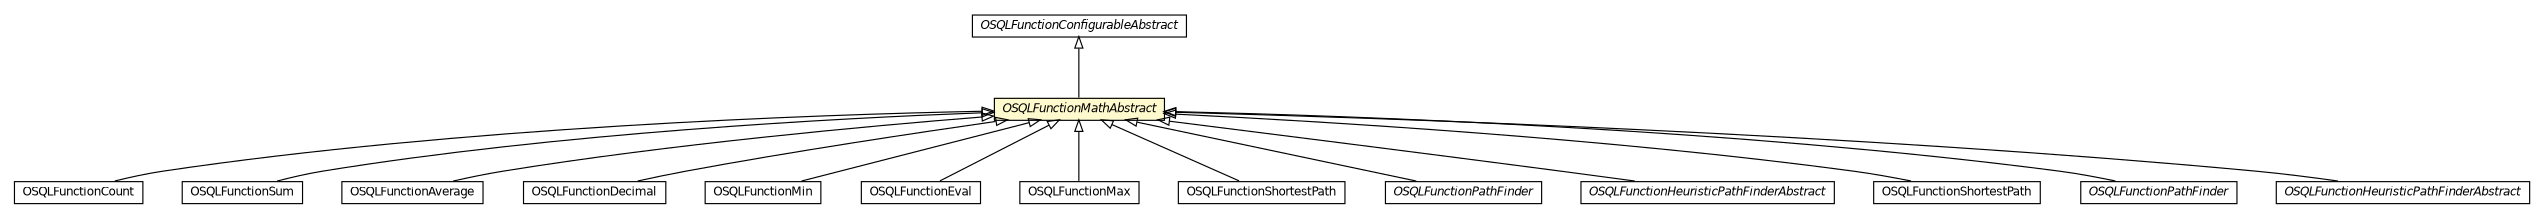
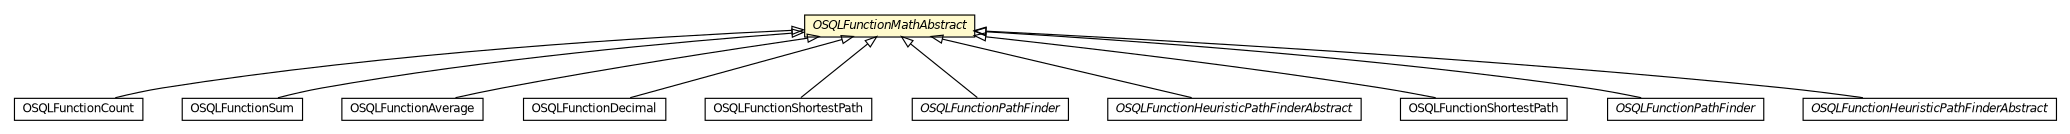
node "OSQLFunctionConfigurableAbstract": removed
node "OSQLFunctionMin": removed
node "OSQLFunctionEval": removed
node "OSQLFunctionMax": removed
